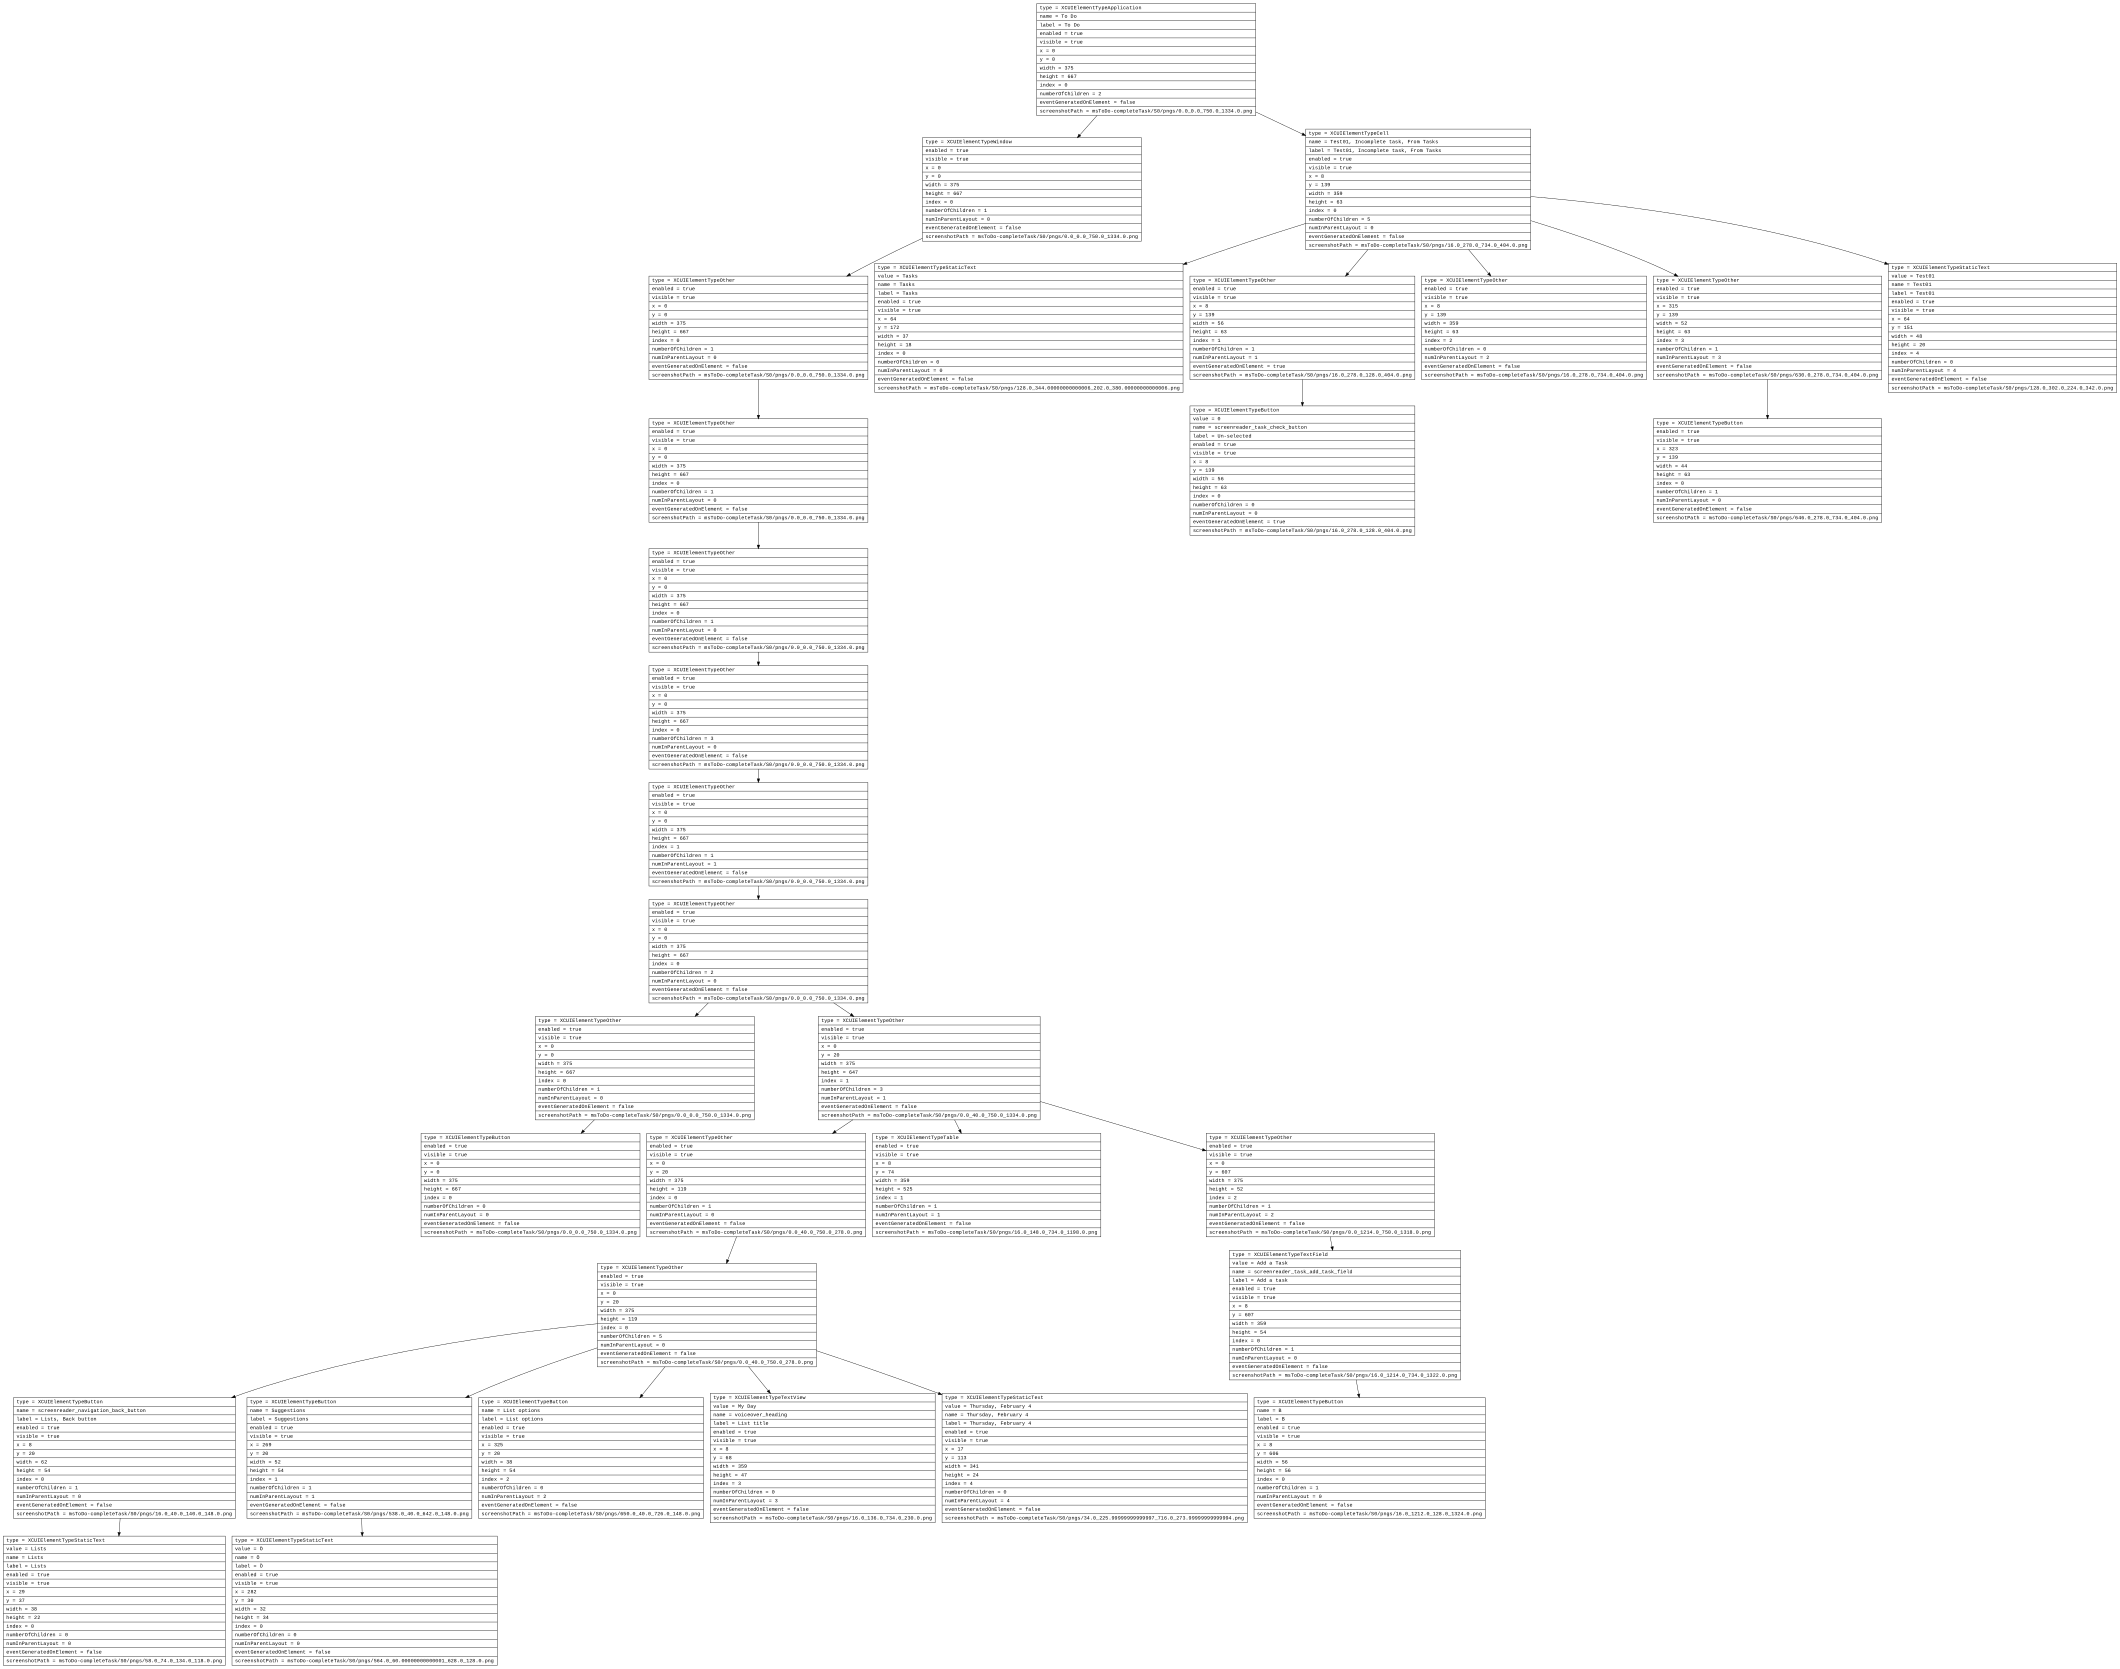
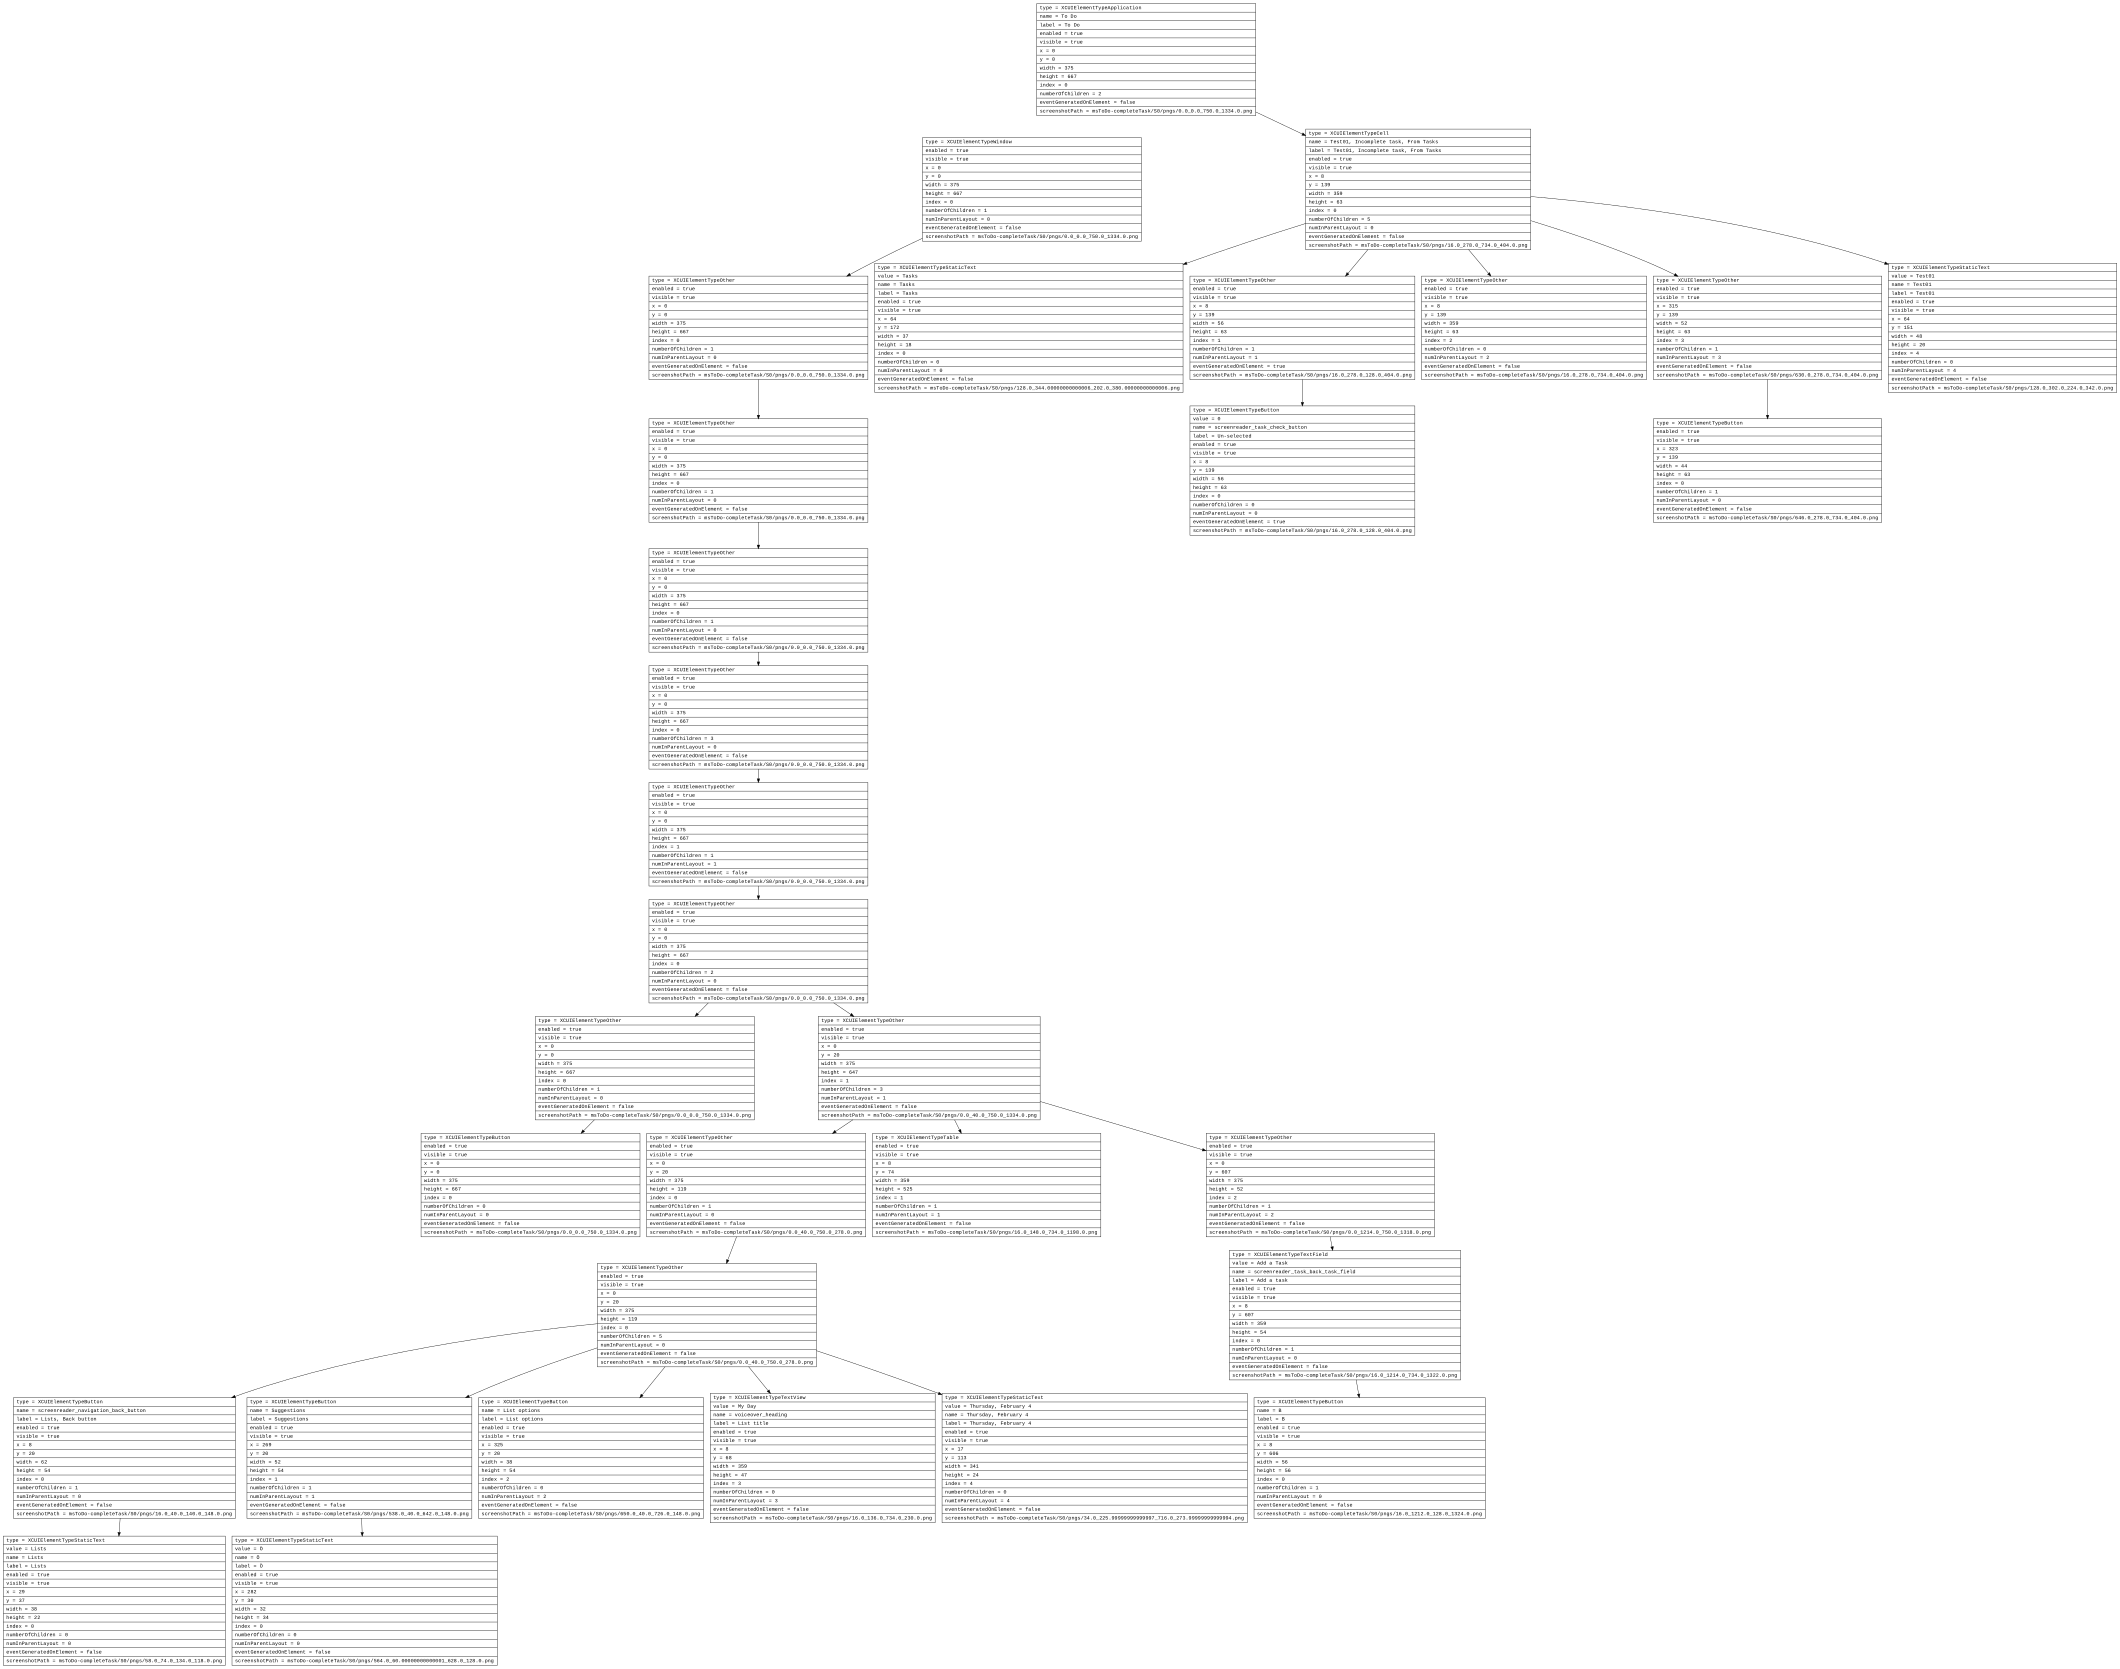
edge "type = XCUIElementTypeApplication" -> "type = XCUIElementTypeWindow": removed
node "type = XCUIElementTypeTextField": text "name = screenreader_task_add_task_field" -> "name = screenreader_task_back_task_field"
